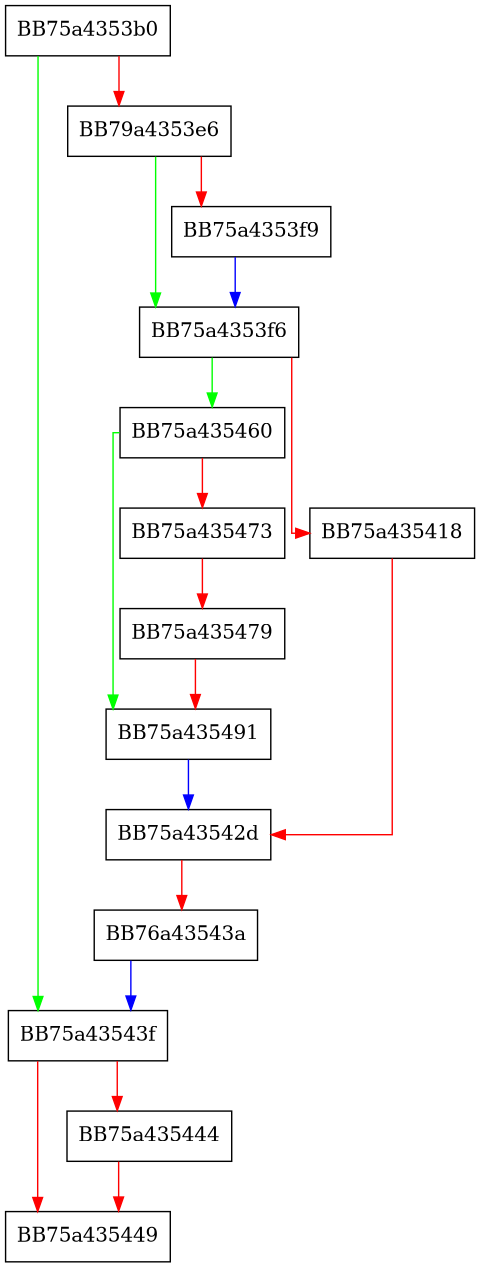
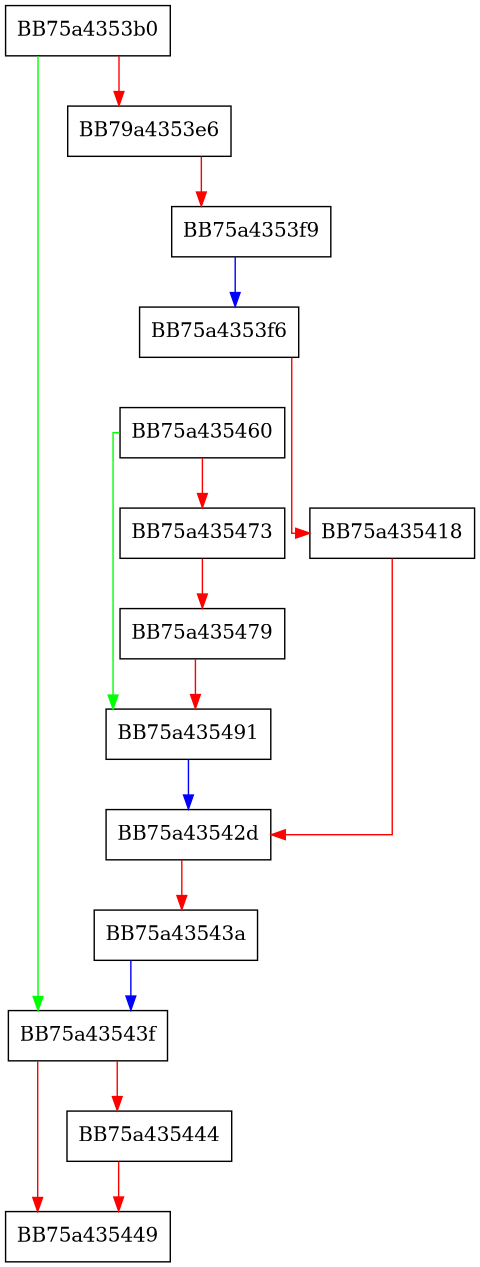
edge "BB79a4353e6" -> "BB75a4353f6": removed
edge "BB75a4353f6" -> "BB75a435460": removed
node "BB76a43543a": label "BB76a43543a" -> "BB75a43543a"
